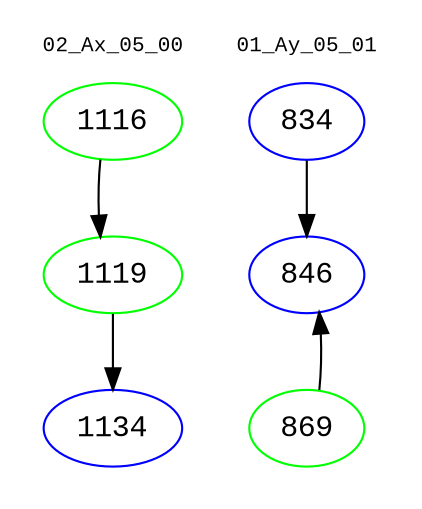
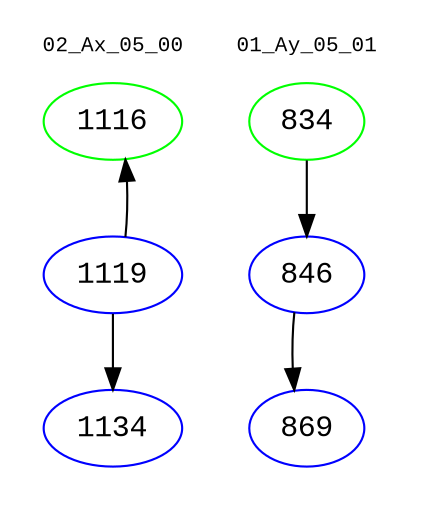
node "834": color blue -> green
edge "1116" -> "1119": reversed
node "1119": color green -> blue
edge "869" -> "846": reversed
node "869": color green -> blue
